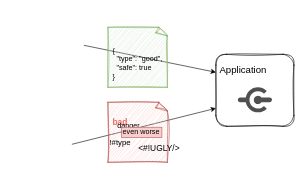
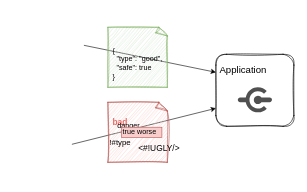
node "even worse": label "even worse" -> "true worse"
